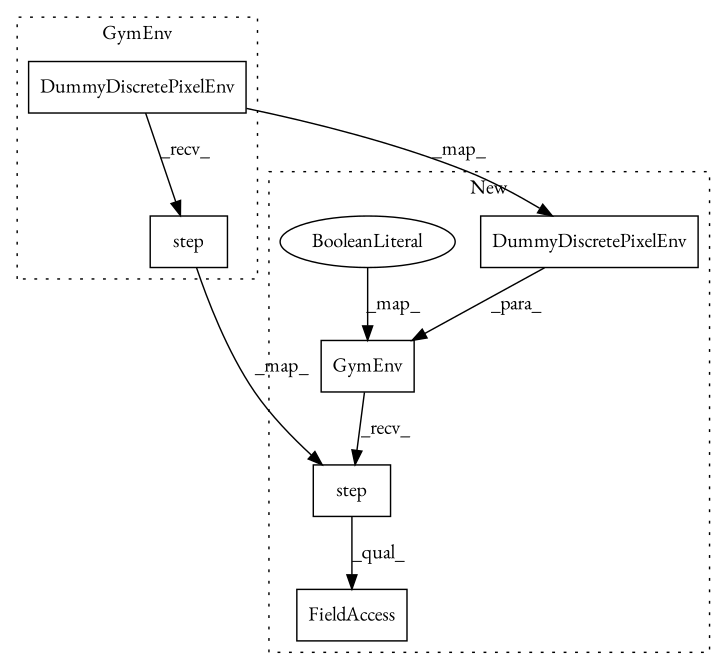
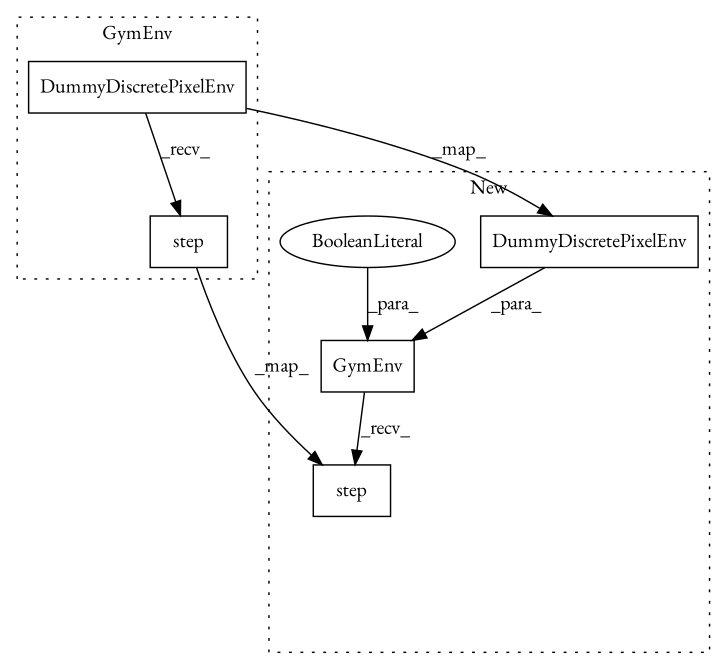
edge "BooleanLiteral" -> "GymEnv": label "_map_" -> "_para_"
node "FieldAccess": removed
